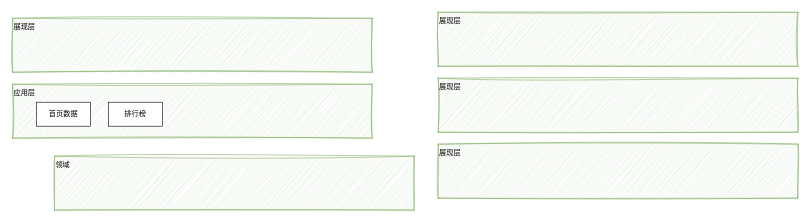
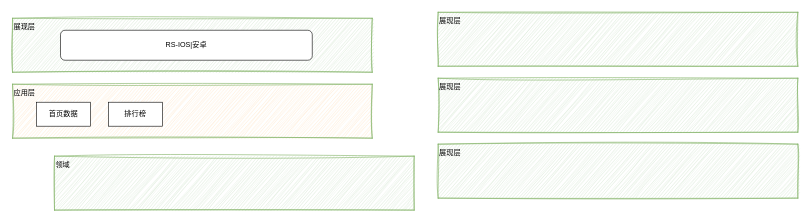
node "RS-IOS|安卓": added
node "应用层": fillcolor #d5e8d4 -> #ffe6cc
